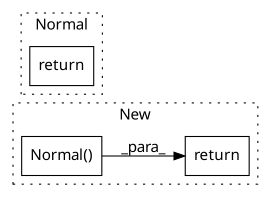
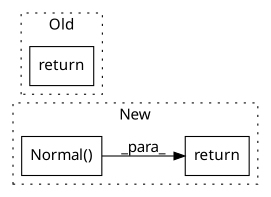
cluster "Normal": label "Normal" -> "Old"
